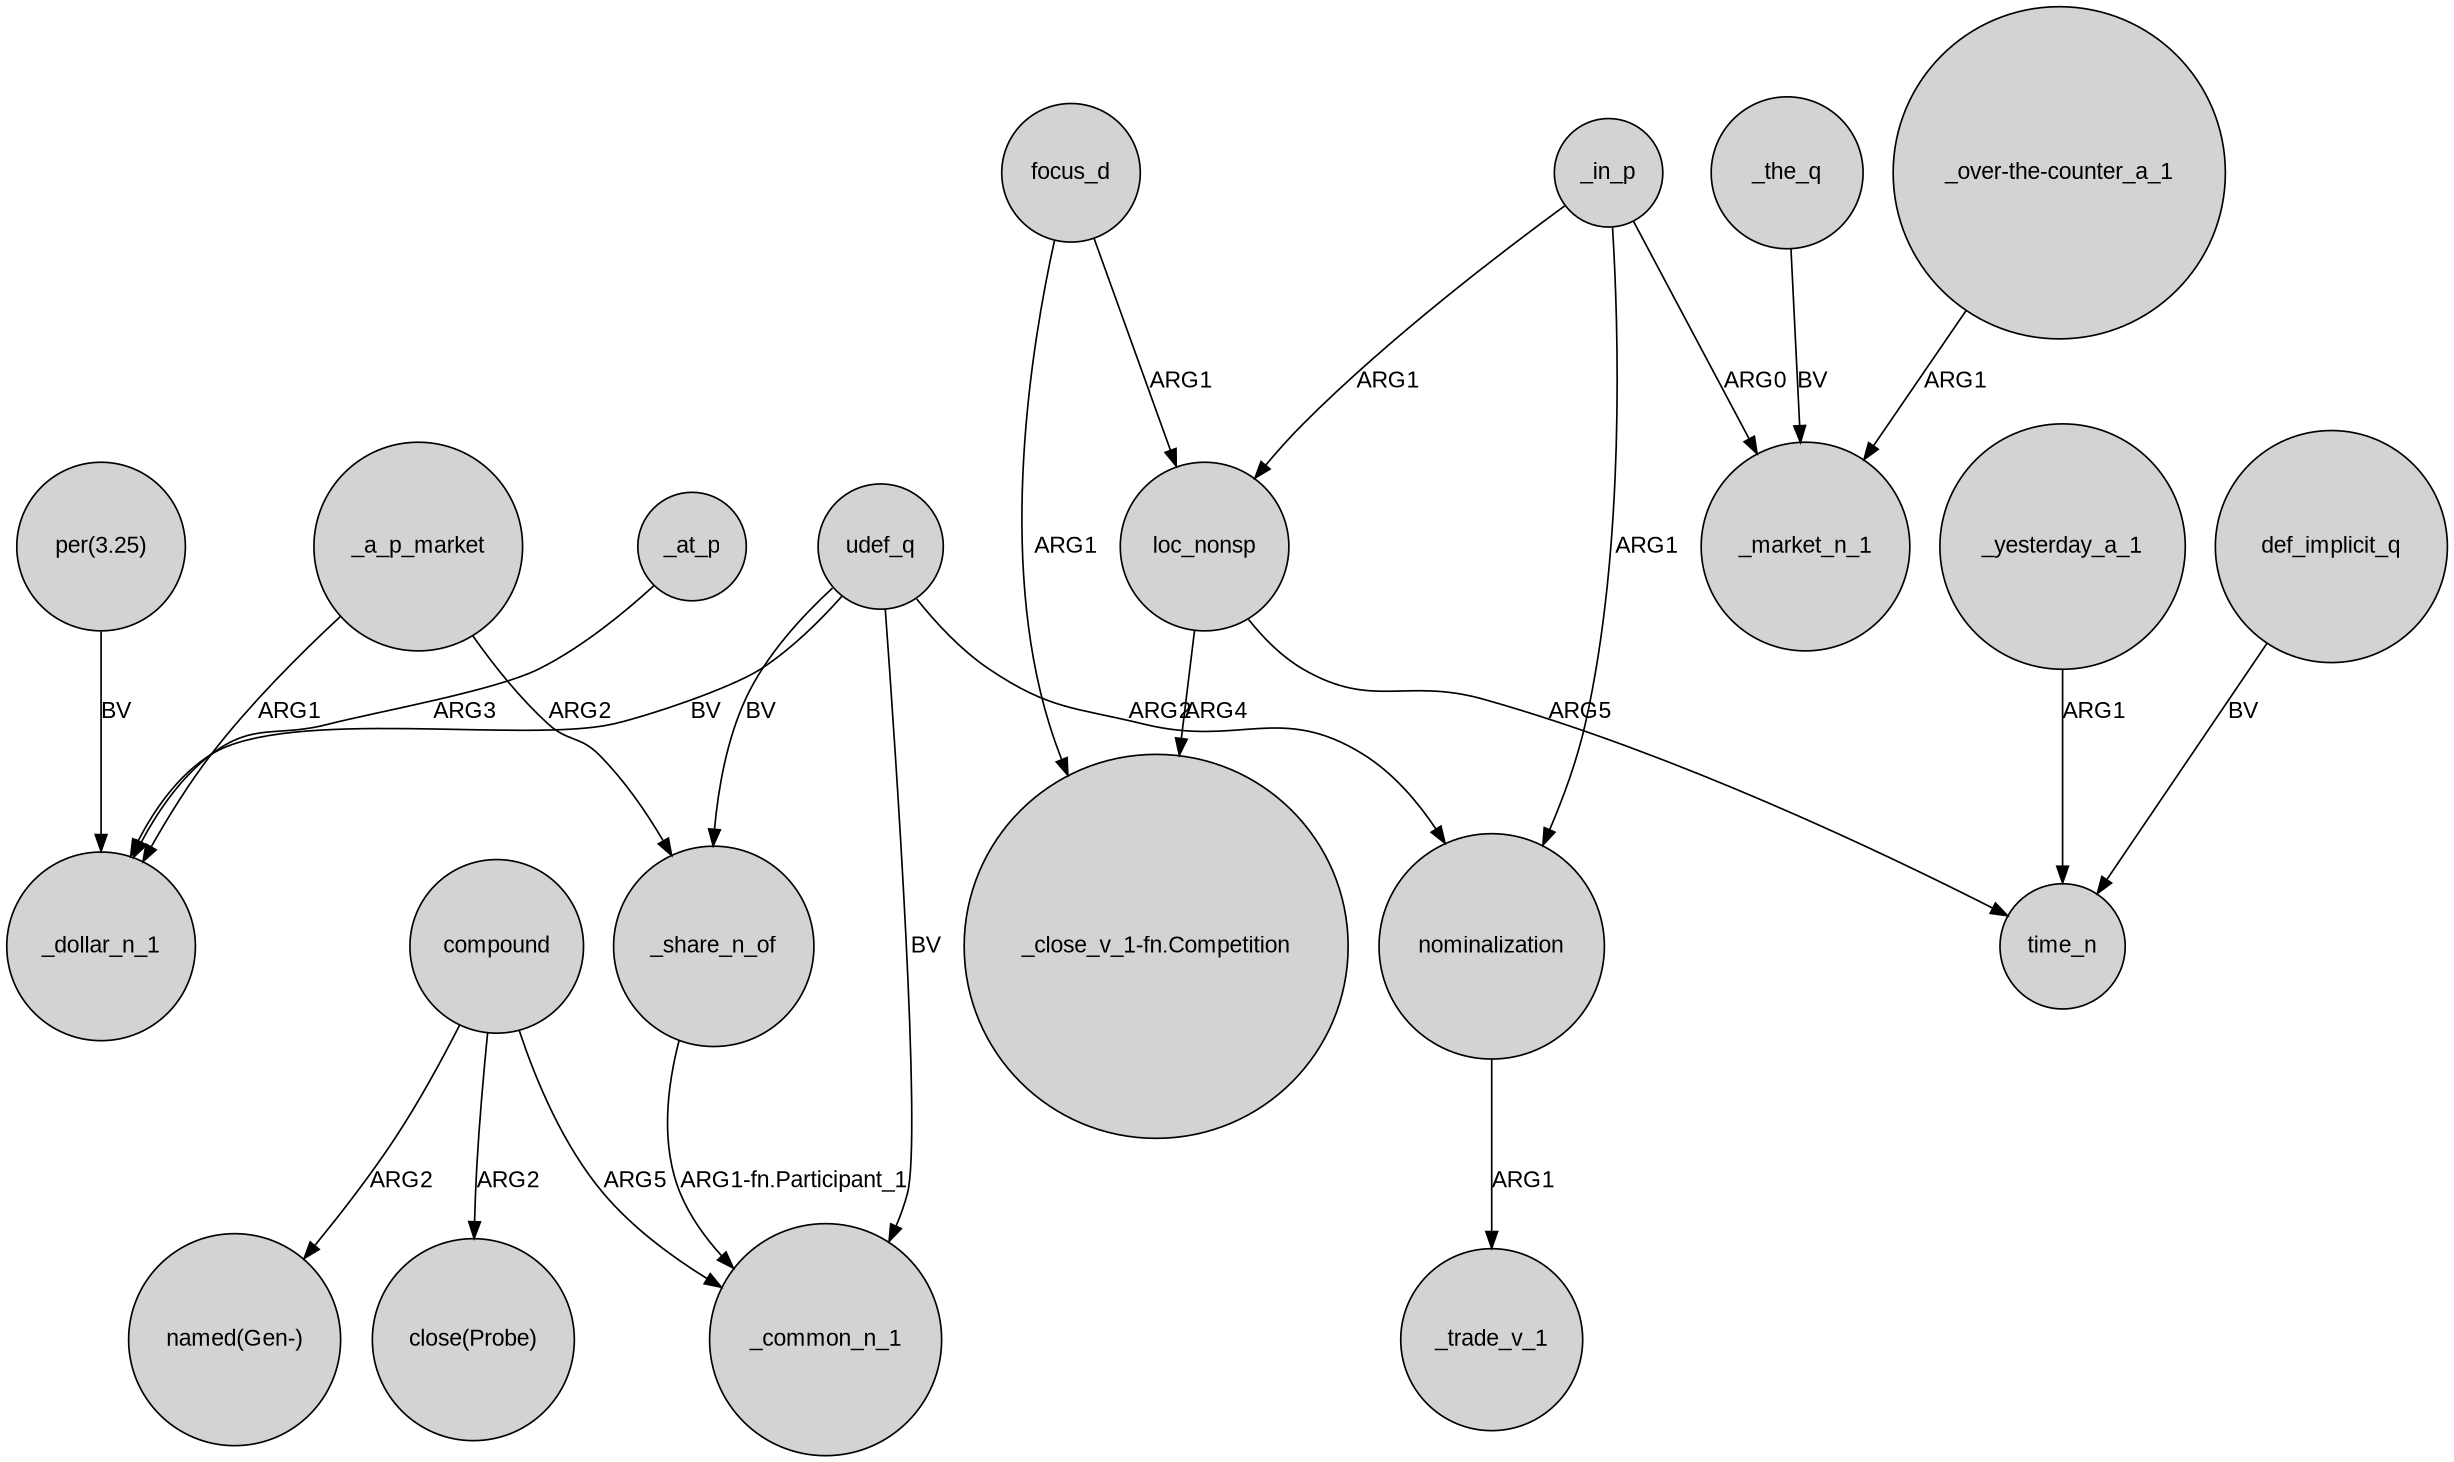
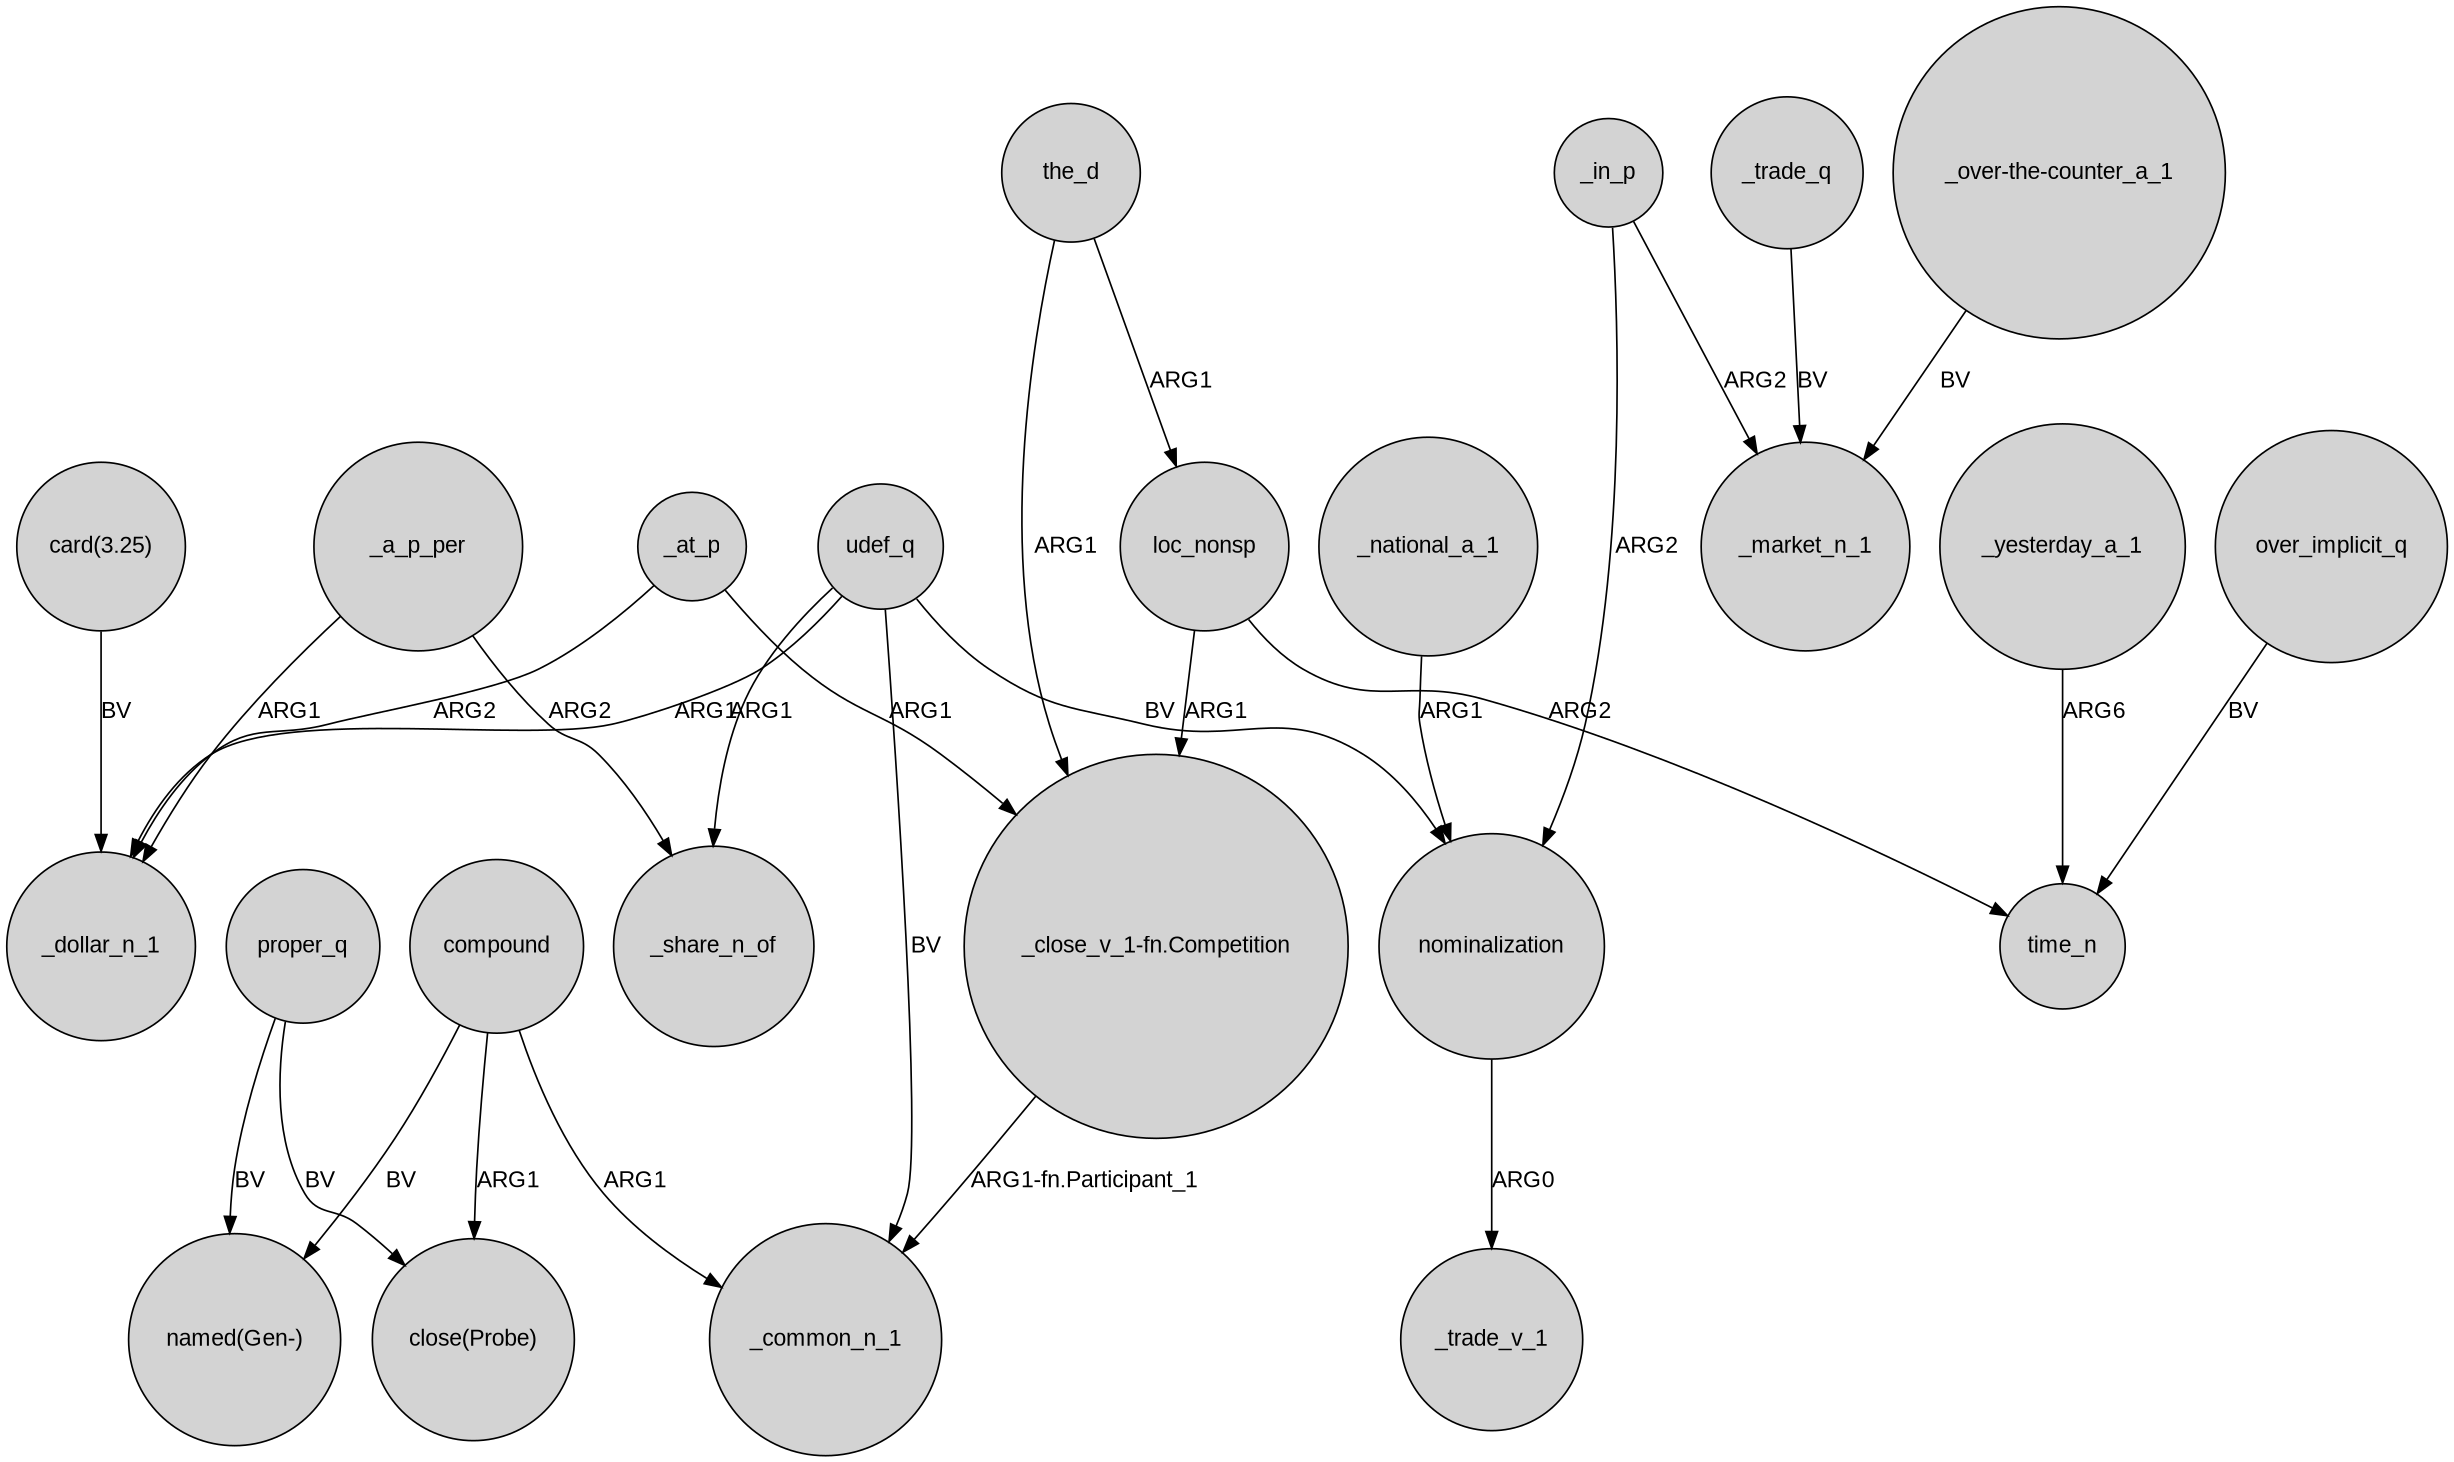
node "focus_d": label "focus_d" -> "the_d"
node "_the_q": label "_the_q" -> "_trade_q"
edge "_in_p" -> "loc_nonsp": removed, label "ARG1"
edge "_in_p" -> "_market_n_1": label "ARG0" -> "ARG2"
edge "_over-the-counter_a_1" -> "_market_n_1": label "ARG1" -> "BV"
node "per(3.25)": label "per(3.25)" -> "card(3.25)"
node "_a_p_market": label "_a_p_market" -> "_a_p_per"
node "_national_a_1": added
edge "_in_p" -> "nominalization": label "ARG1" -> "ARG2"
node "def_implicit_q": label "def_implicit_q" -> "over_implicit_q"
edge "_at_p" -> "_close_v_1-fn.Competition": added, label "ARG1"
edge "_at_p" -> "_dollar_n_1": label "ARG3" -> "ARG2"
edge "udef_q" -> "_dollar_n_1": label "BV" -> "ARG1"
edge "udef_q" -> "_share_n_of": label "BV" -> "ARG1"
edge "udef_q" -> "nominalization": label "ARG2" -> "BV"
edge "loc_nonsp" -> "_close_v_1-fn.Competition": label "ARG4" -> "ARG1"
edge "loc_nonsp" -> "time_n": label "ARG5" -> "ARG2"
edge "_yesterday_a_1" -> "time_n": label "ARG1" -> "ARG6"
node "proper_q": added
edge "_share_n_of" -> "_common_n_1": now "_close_v_1-fn.Competition" -> "_common_n_1"
edge "compound" -> "named(Gen-)": label "ARG2" -> "BV"
edge "compound" -> "close(Probe)": label "ARG2" -> "ARG1"
edge "compound" -> "_common_n_1": label "ARG5" -> "ARG1"
edge "nominalization" -> "_trade_v_1": label "ARG1" -> "ARG0"
